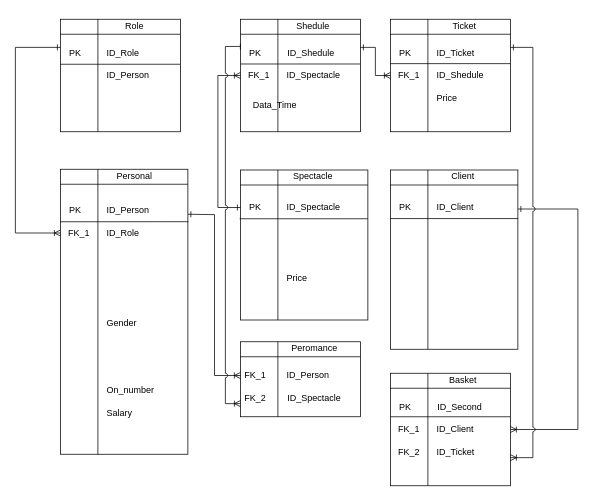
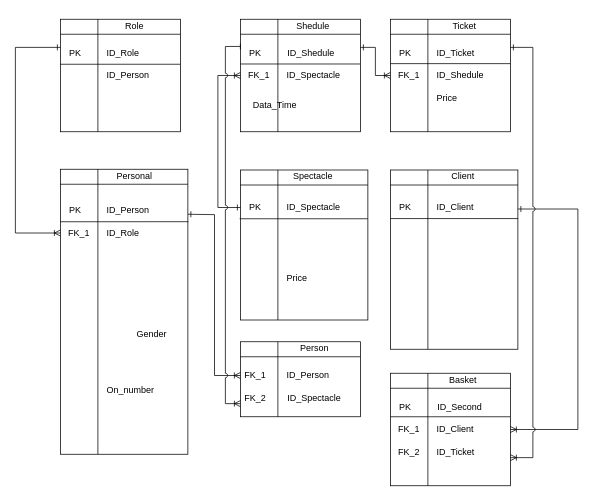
node "Gender": moved (128, 323) -> (158, 334)
node "Peromance": label "Peromance" -> "Person"
node "Salary": removed
